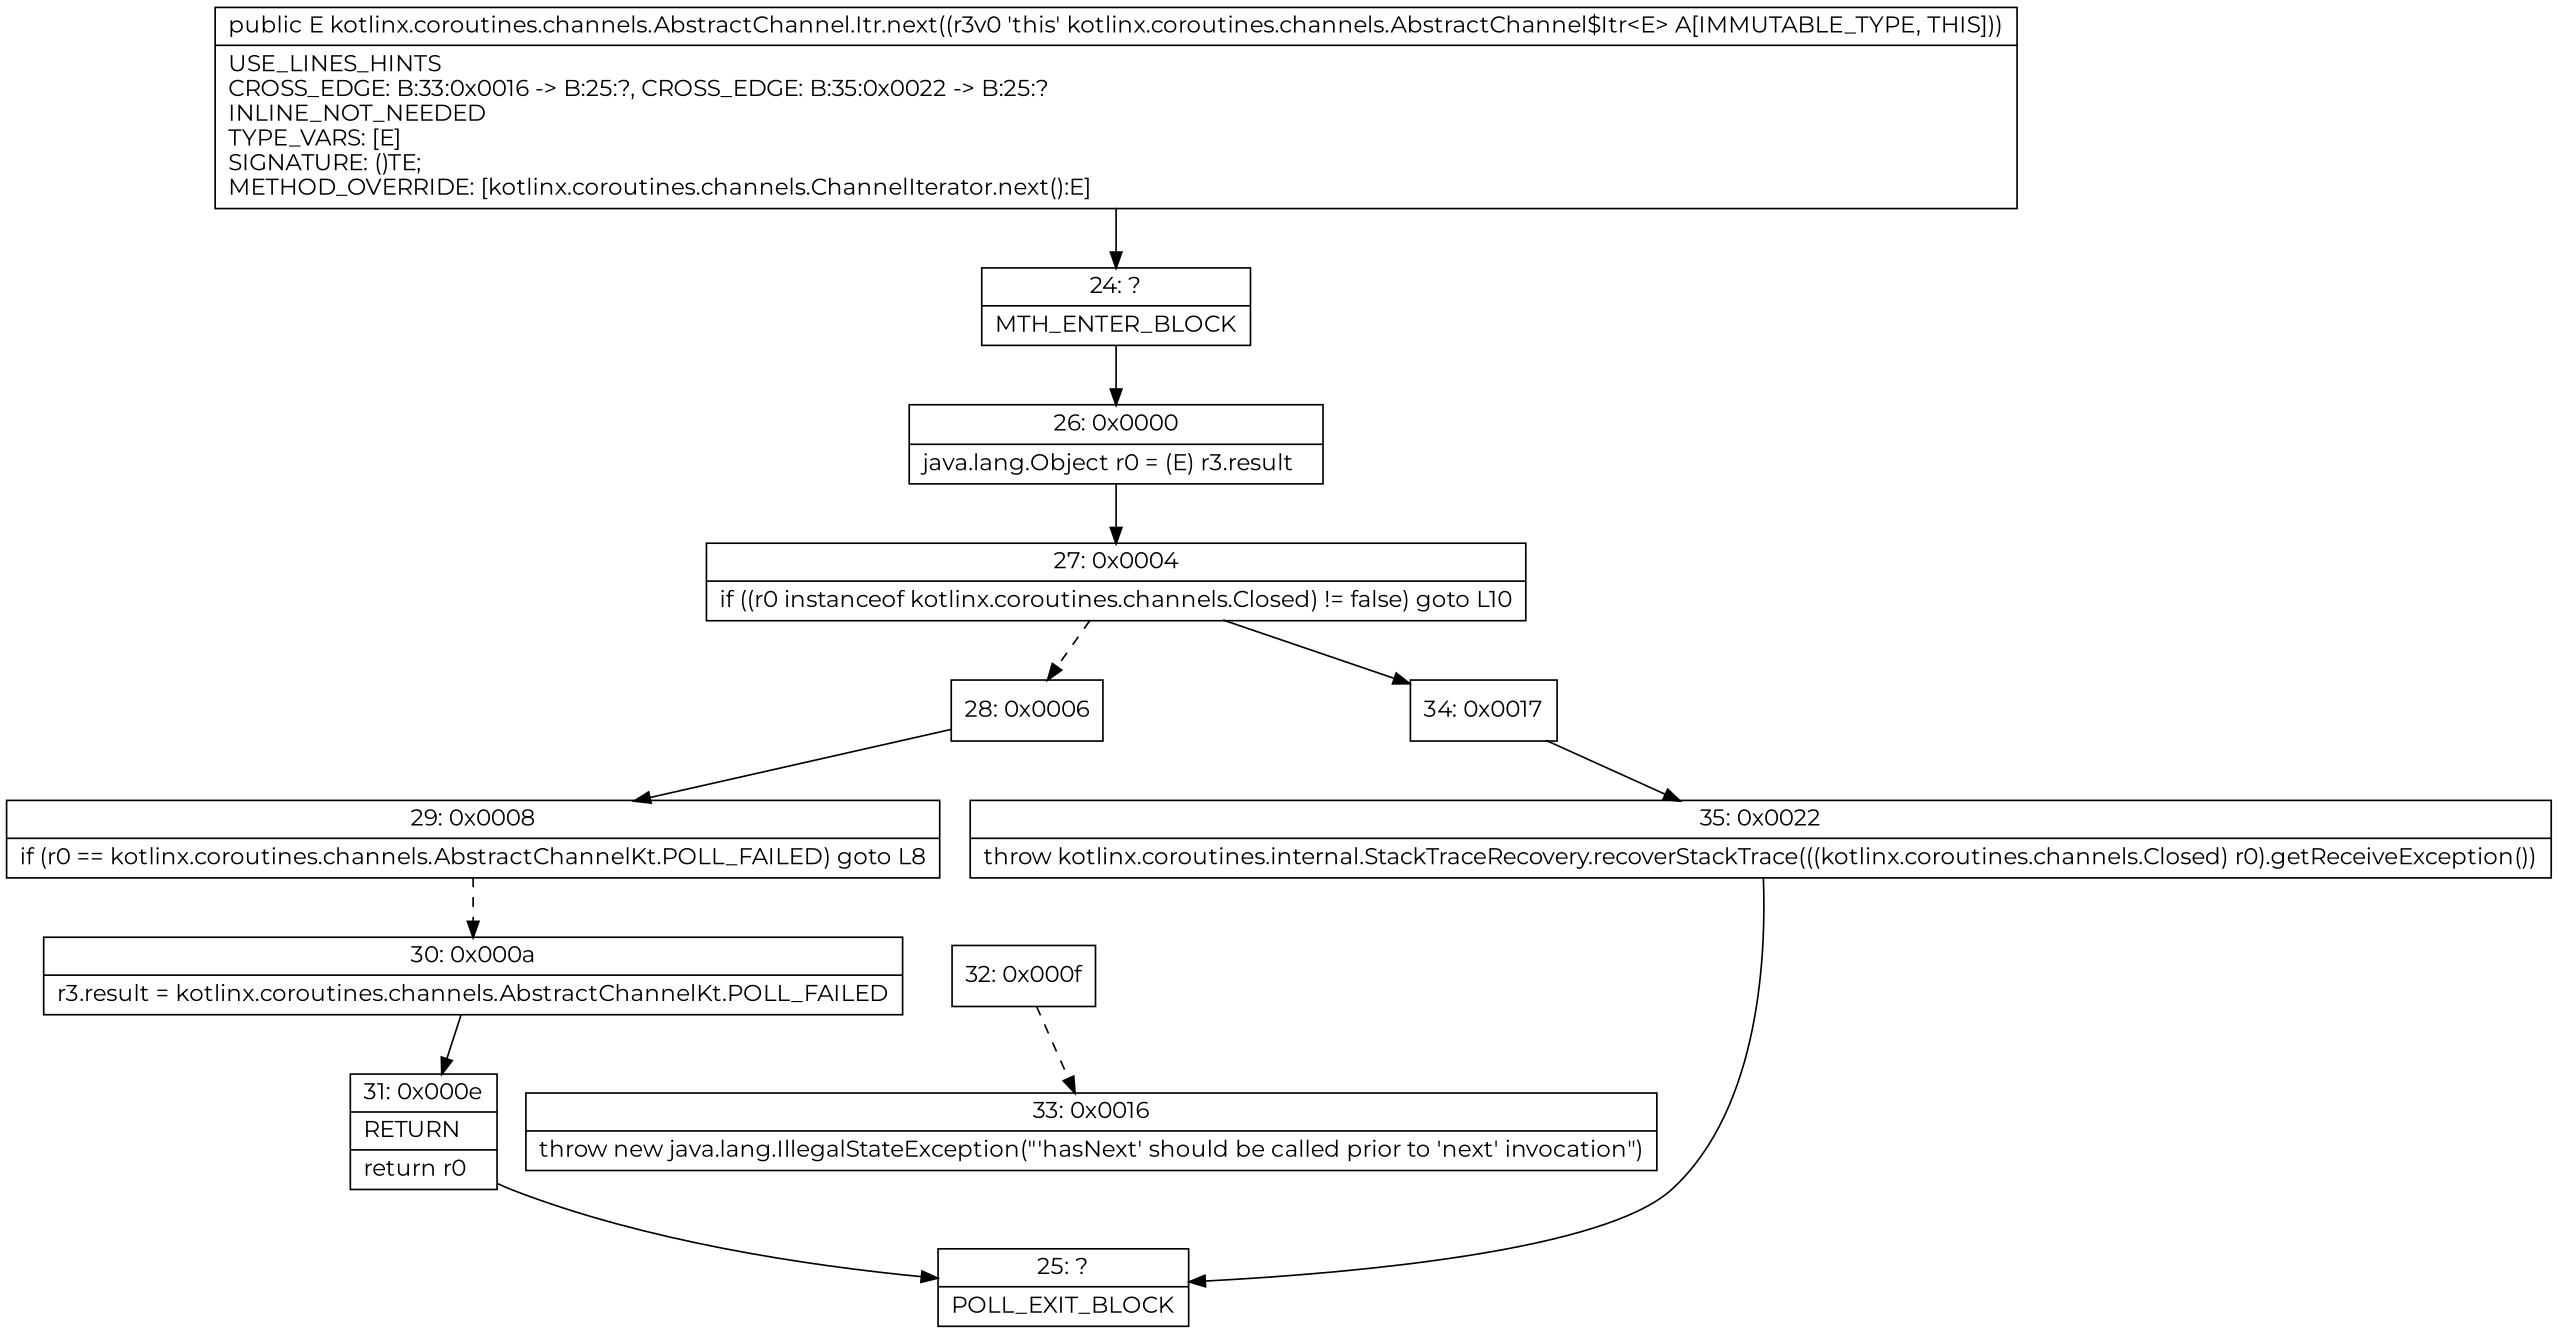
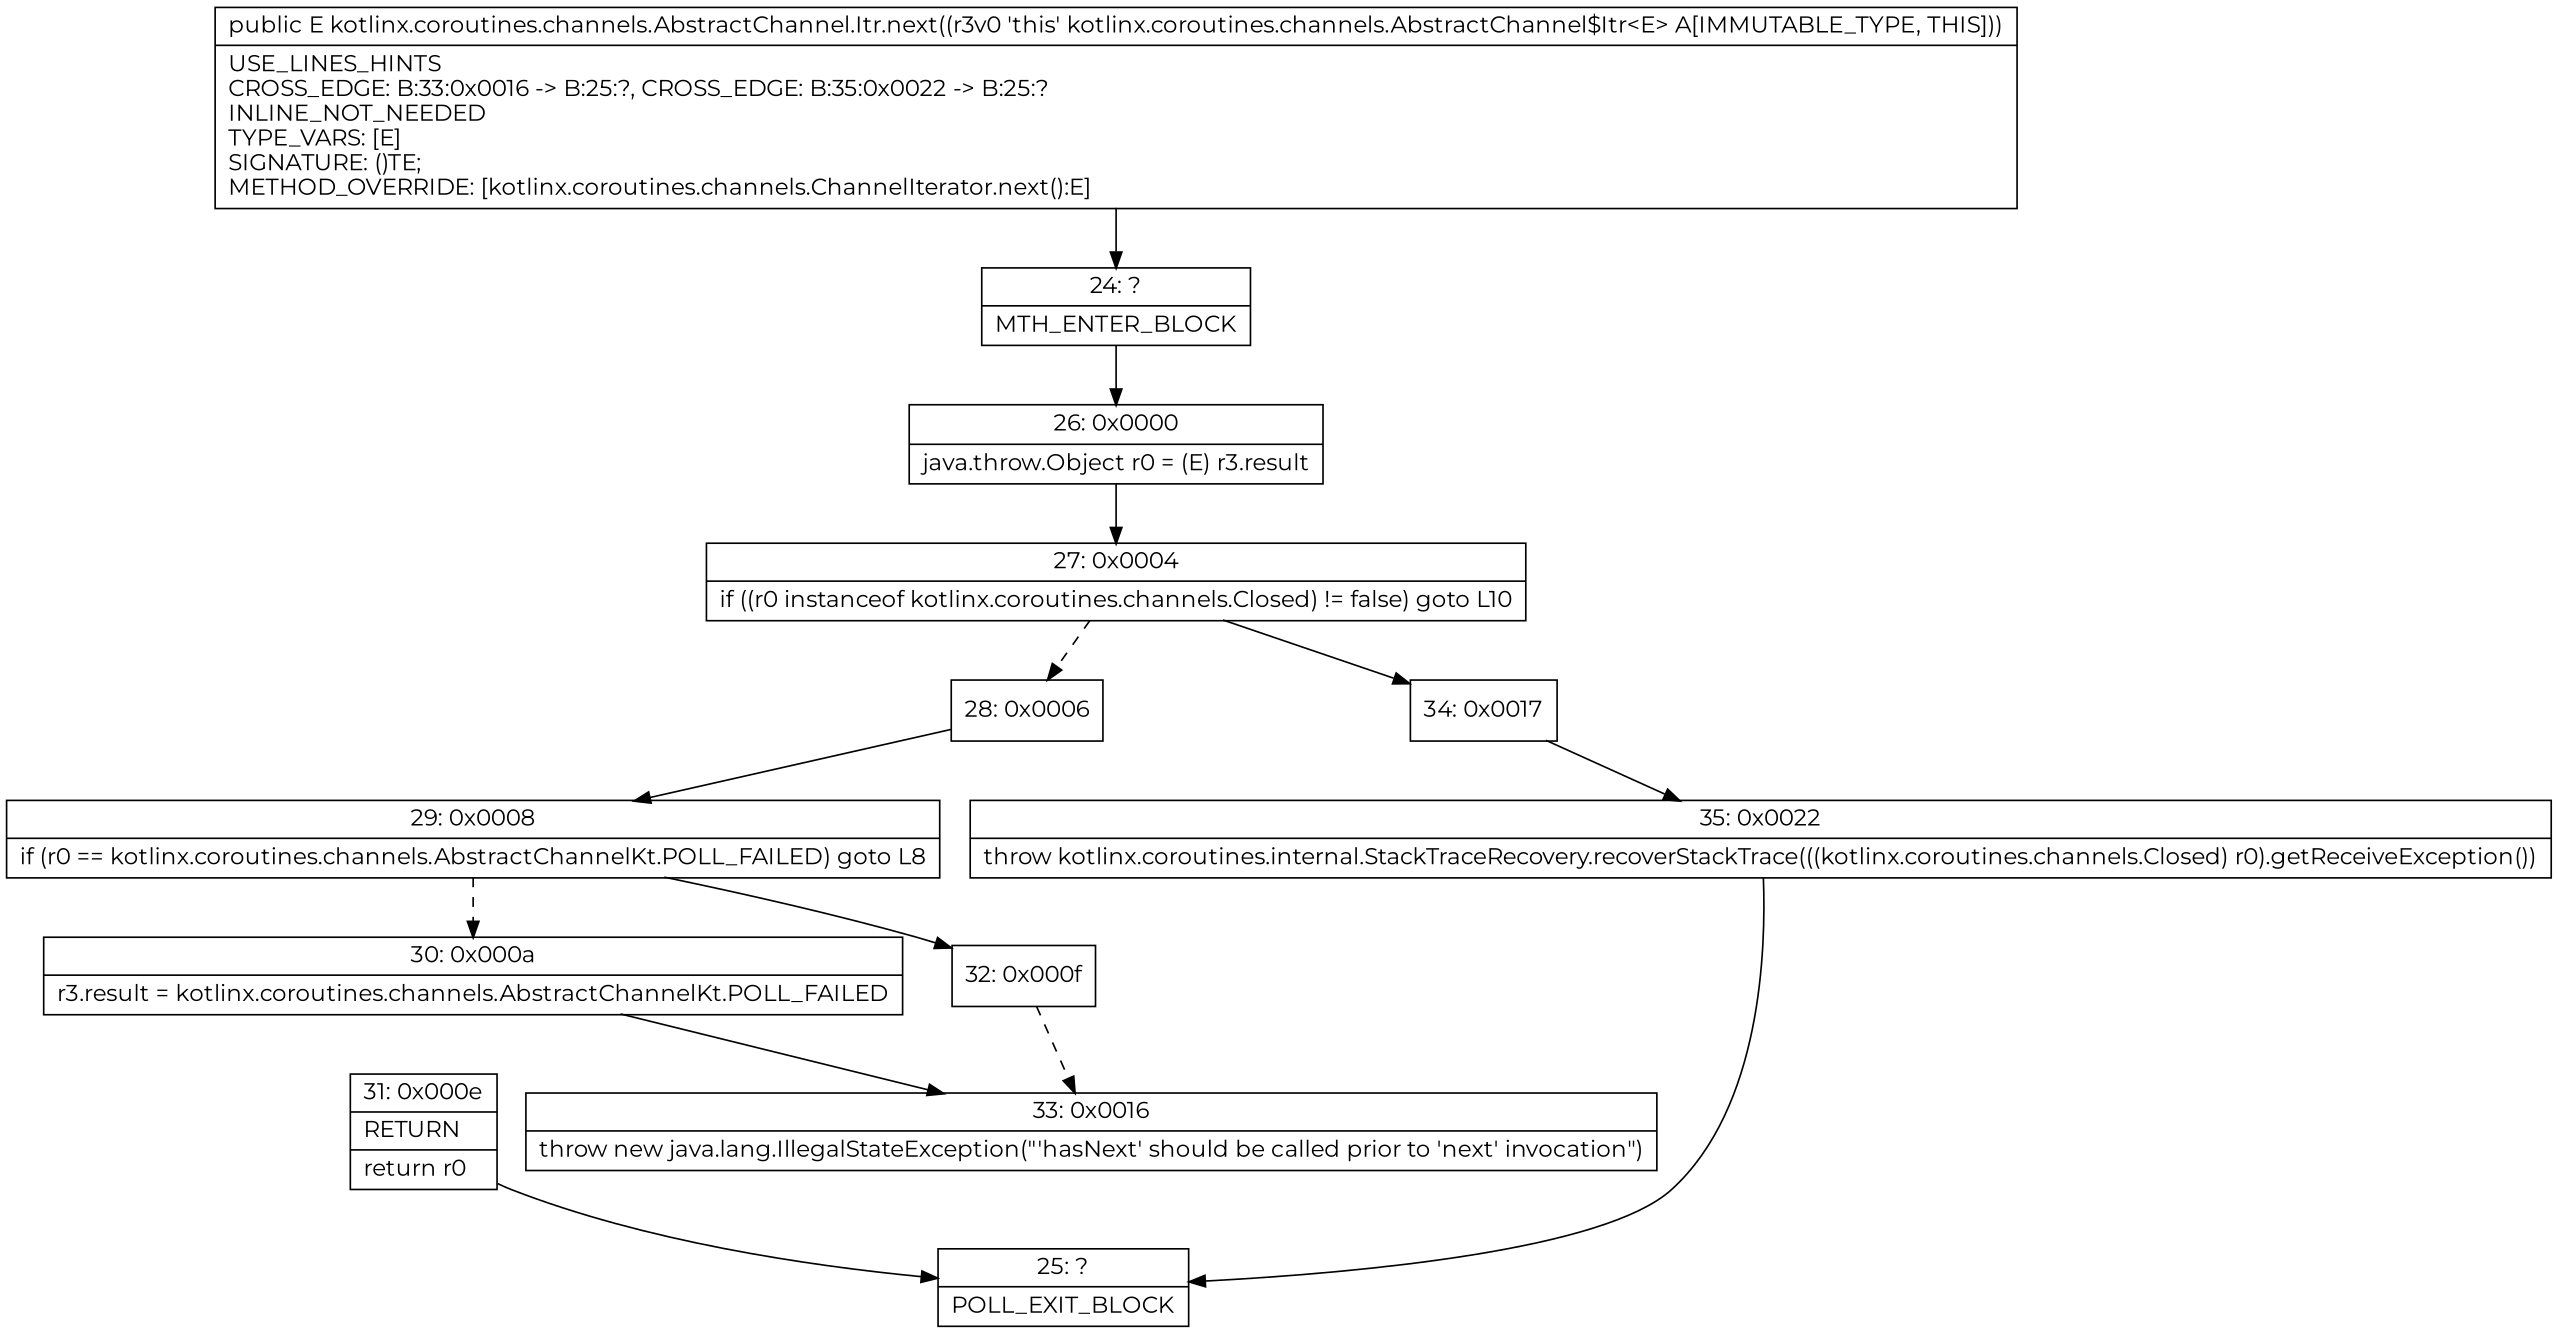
node "26: 0x0000": text "java.lang.Object r0 = (E) r3.result" -> "java.throw.Object r0 = (E) r3.result"
edge "29: 0x0008" -> "32: 0x000f": added
edge "30: 0x000a" -> "31: 0x000e": now "30: 0x000a" -> "33: 0x0016"
